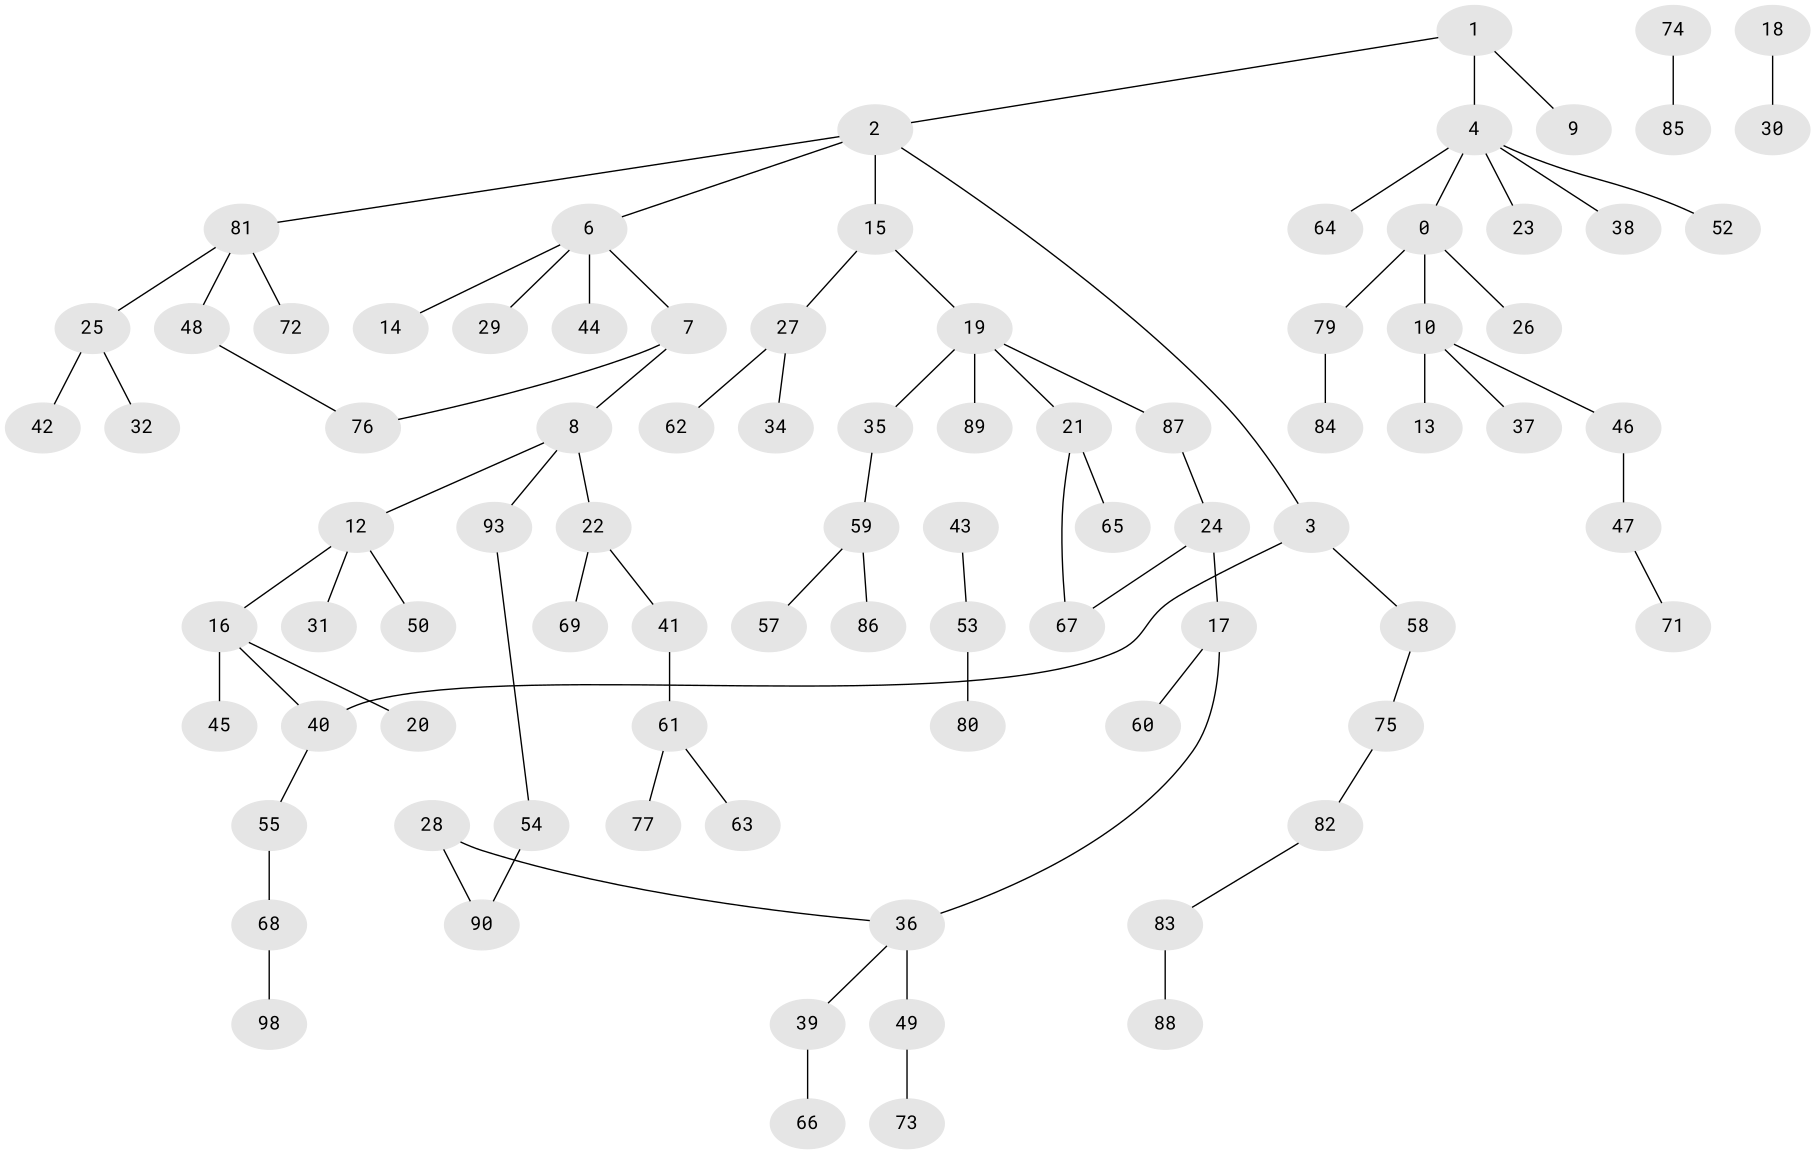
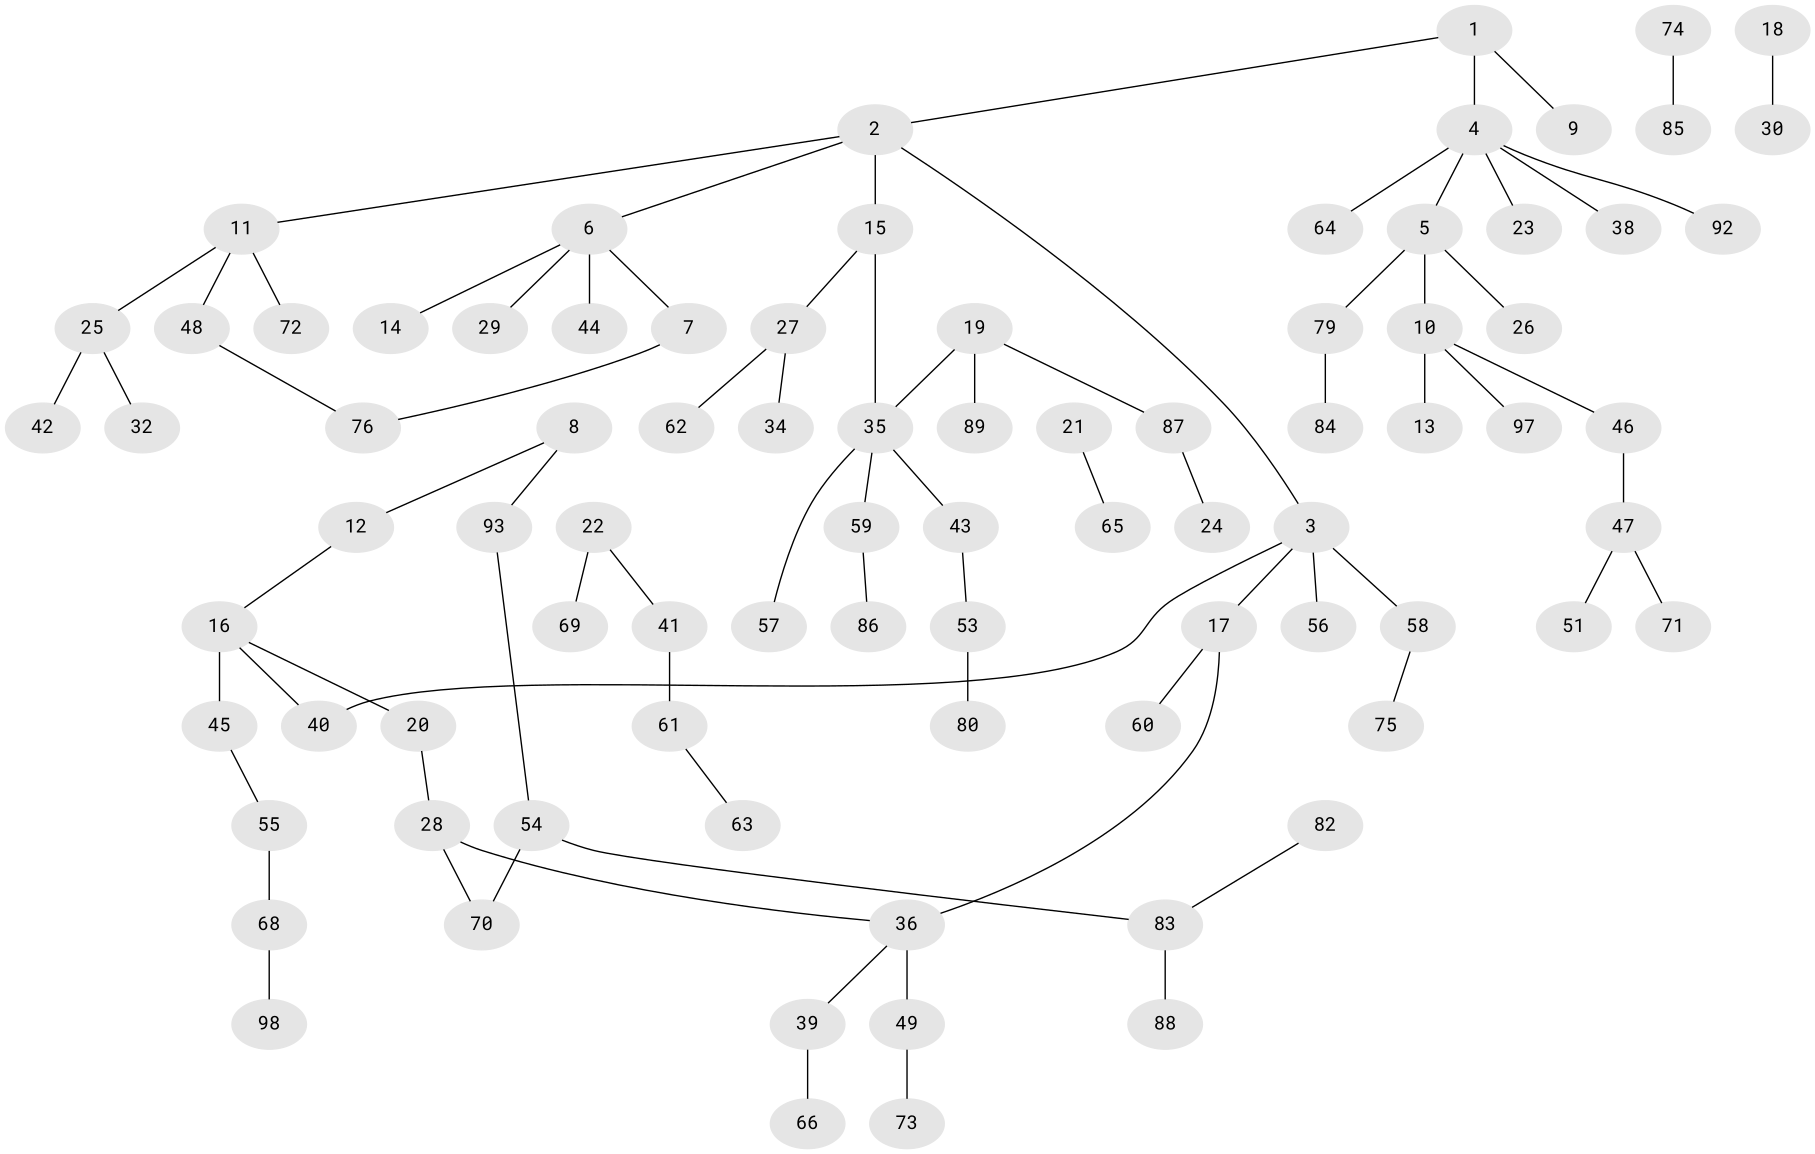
node "81": label "81" -> "11"
node "0": label "0" -> "5"
node "52": label "52" -> "92"
edge "15" -- "19": now "15" -- "35"
edge "7" -- "8": removed
edge "19" -- "21": removed
node "37": label "37" -> "97"
edge "8" -- "22": removed
edge "35" -- "43": added
edge "59" -- "57": now "35" -- "57"
edge "24" -- "17": now "3" -- "17"
node "31": removed
node "50": removed
node "67": removed
node "56": added
node "51": added
edge "40" -- "55": now "45" -- "55"
edge "20" -- "28": added
edge "75" -- "82": removed
node "77": removed
edge "54" -- "83": added
node "90": label "90" -> "70"
